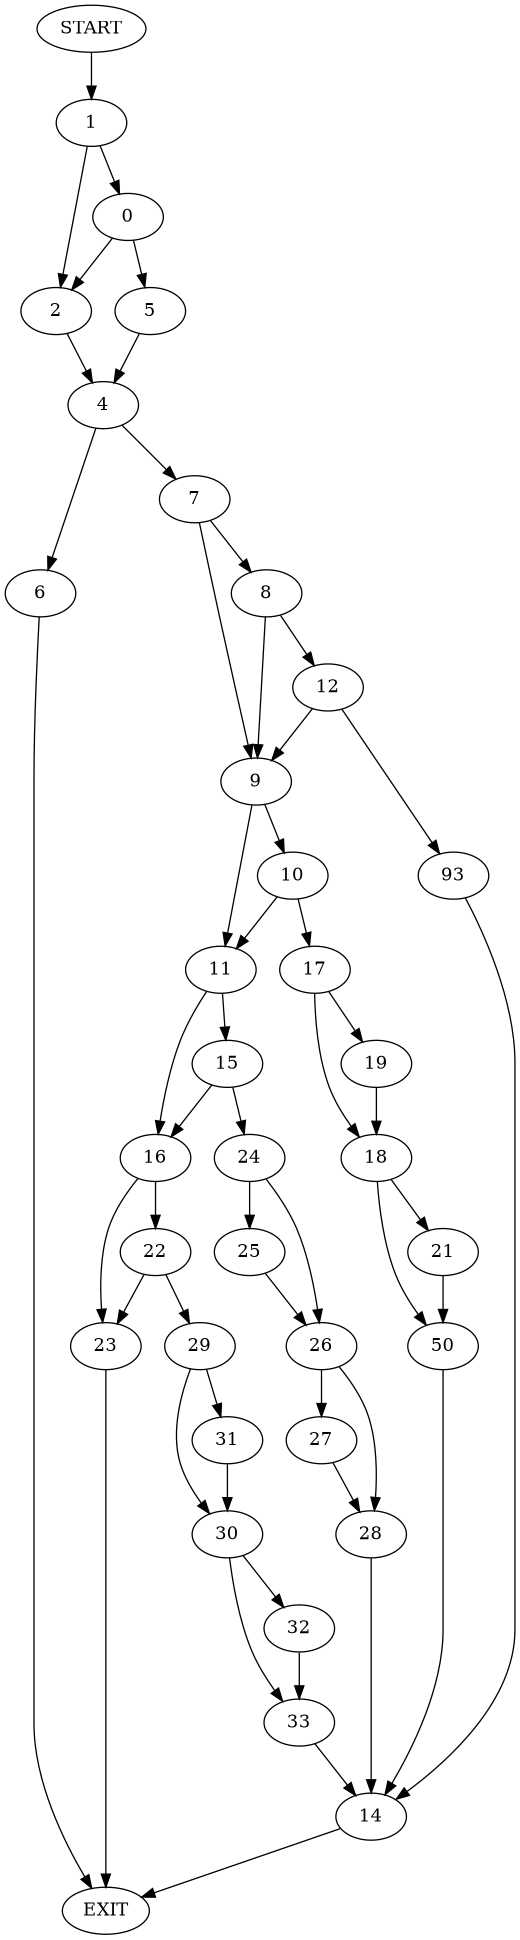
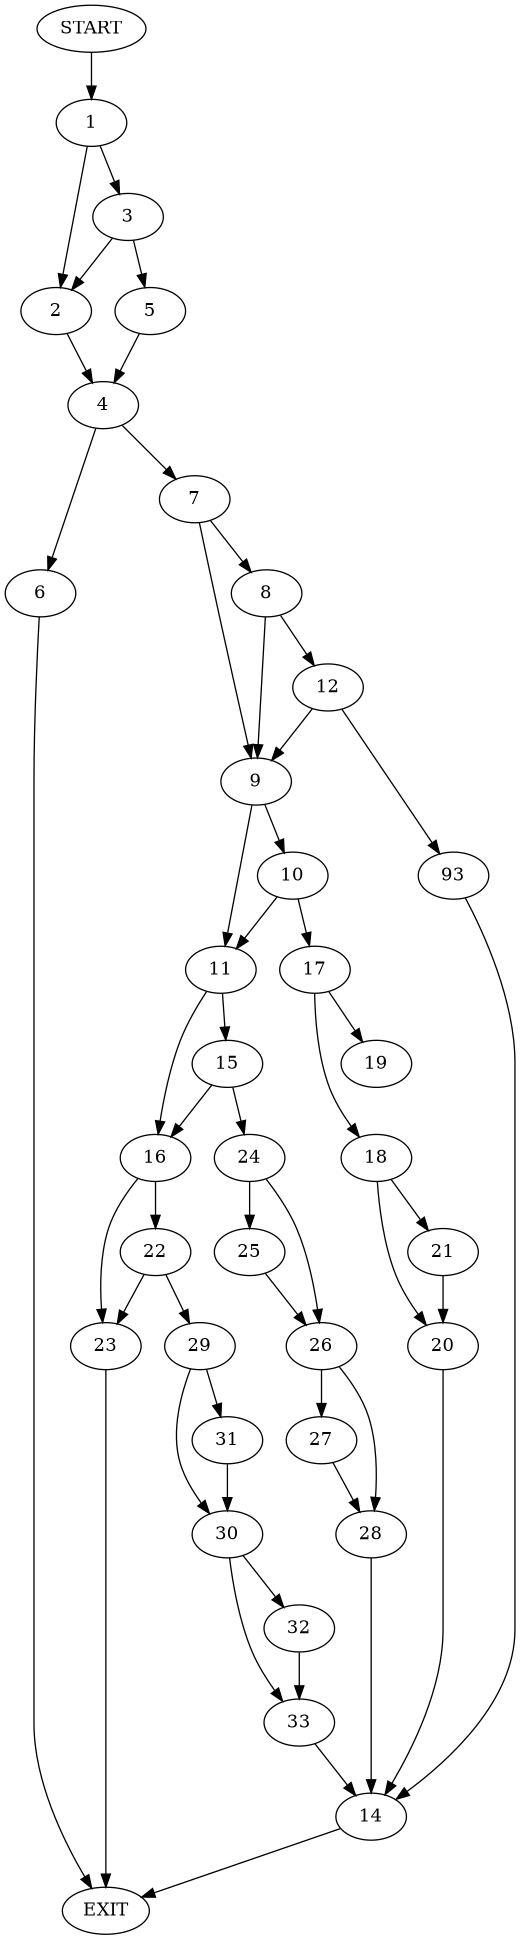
node "0": label "0" -> "3"
edge "19" -> "18": removed
node "50": label "50" -> "20"
